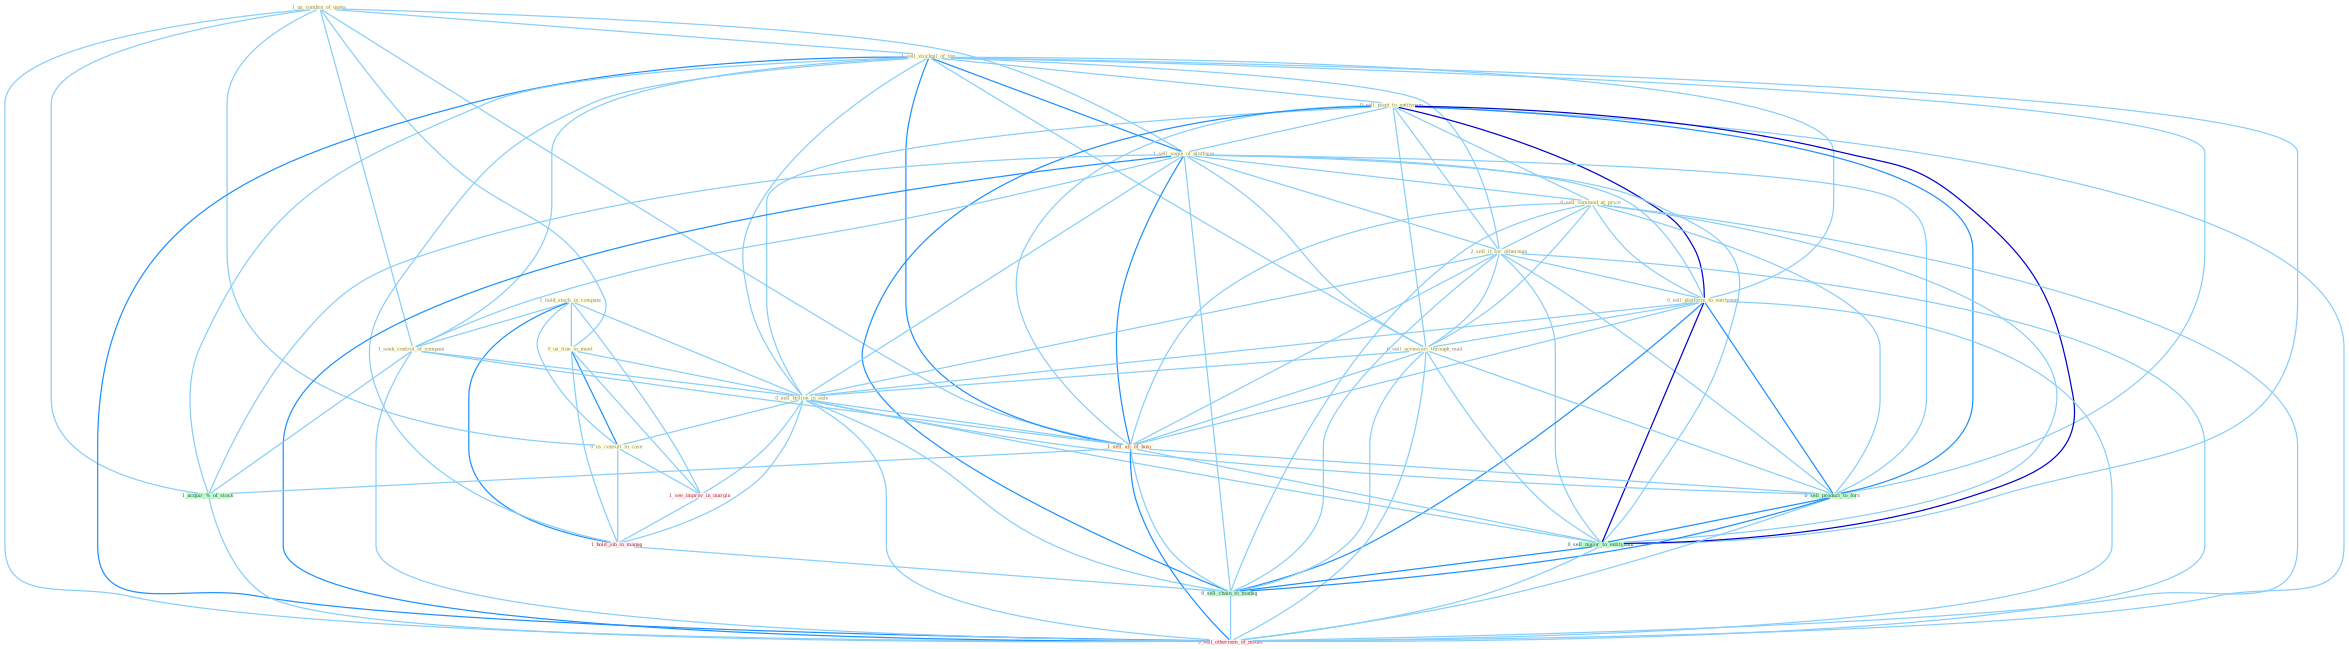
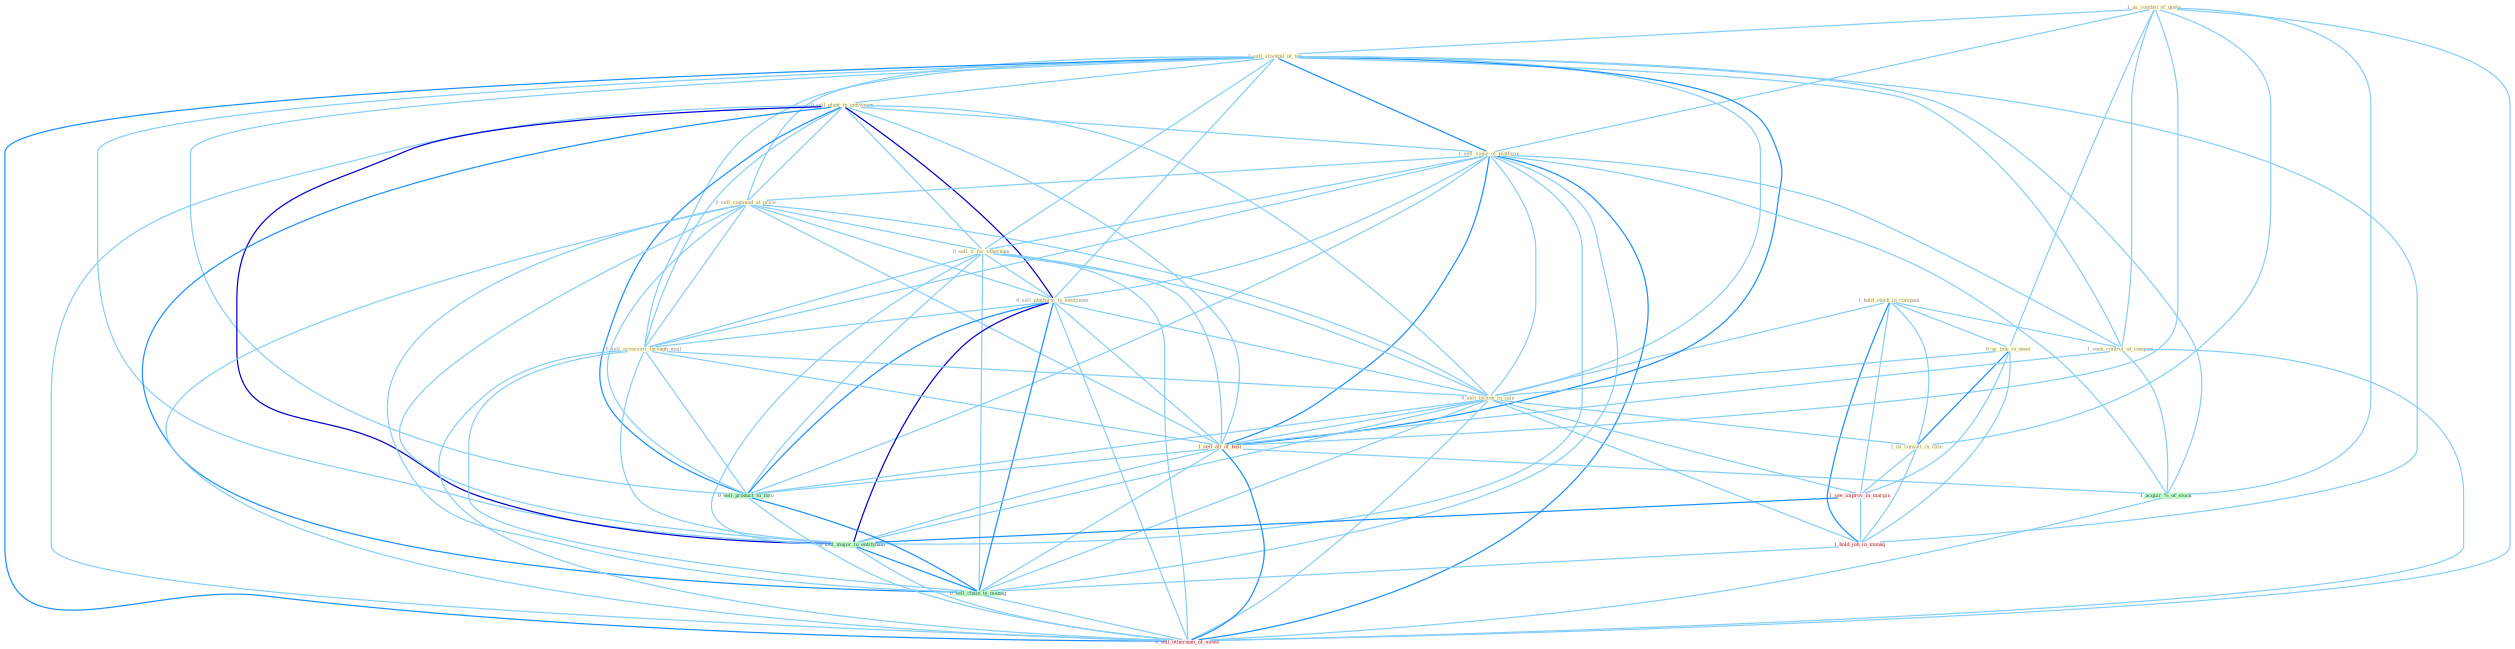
edge "1_sell_stockpil_of_ton" -- "0_sell_commod_at_price": added
node "2_sell_it_for_othernum": label "2_sell_it_for_othernum" -> "0_sell_it_for_othernum"
edge "1_seek_control_of_compani" -- "0_sell_billion_in_sale": now "0_sell_commod_at_price" -- "0_sell_billion_in_sale"
node "0_us_consult_in_case": label "0_us_consult_in_case" -> "1_us_consult_in_case"
edge "0_sell_product_to_forc" -- "0_sell_major_to_entitynam": now "1_see_improv_in_margin" -- "0_sell_major_to_entitynam"
